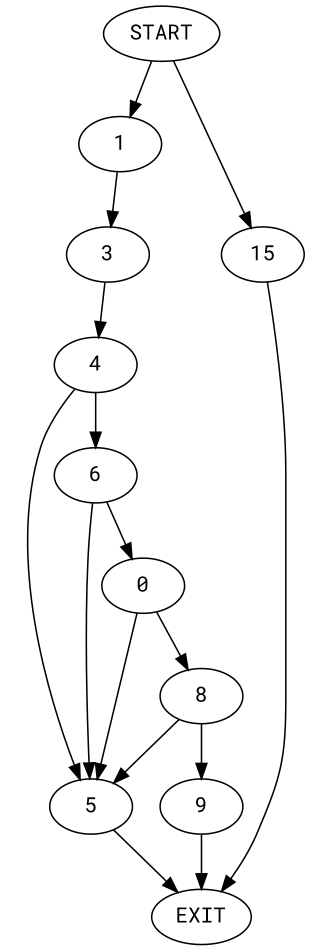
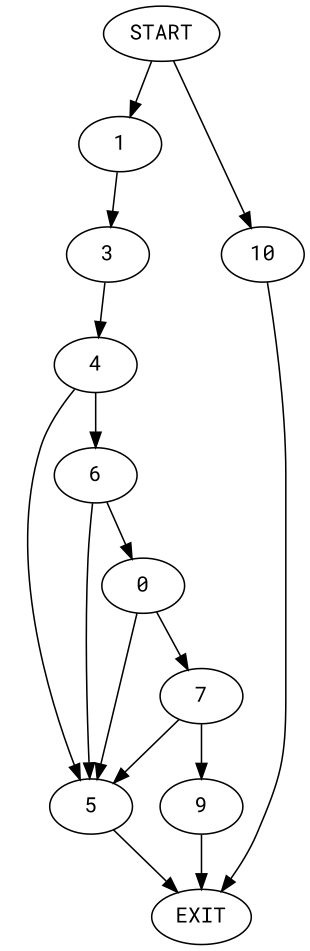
node "15": label "15" -> "10"
node "8": label "8" -> "7"
